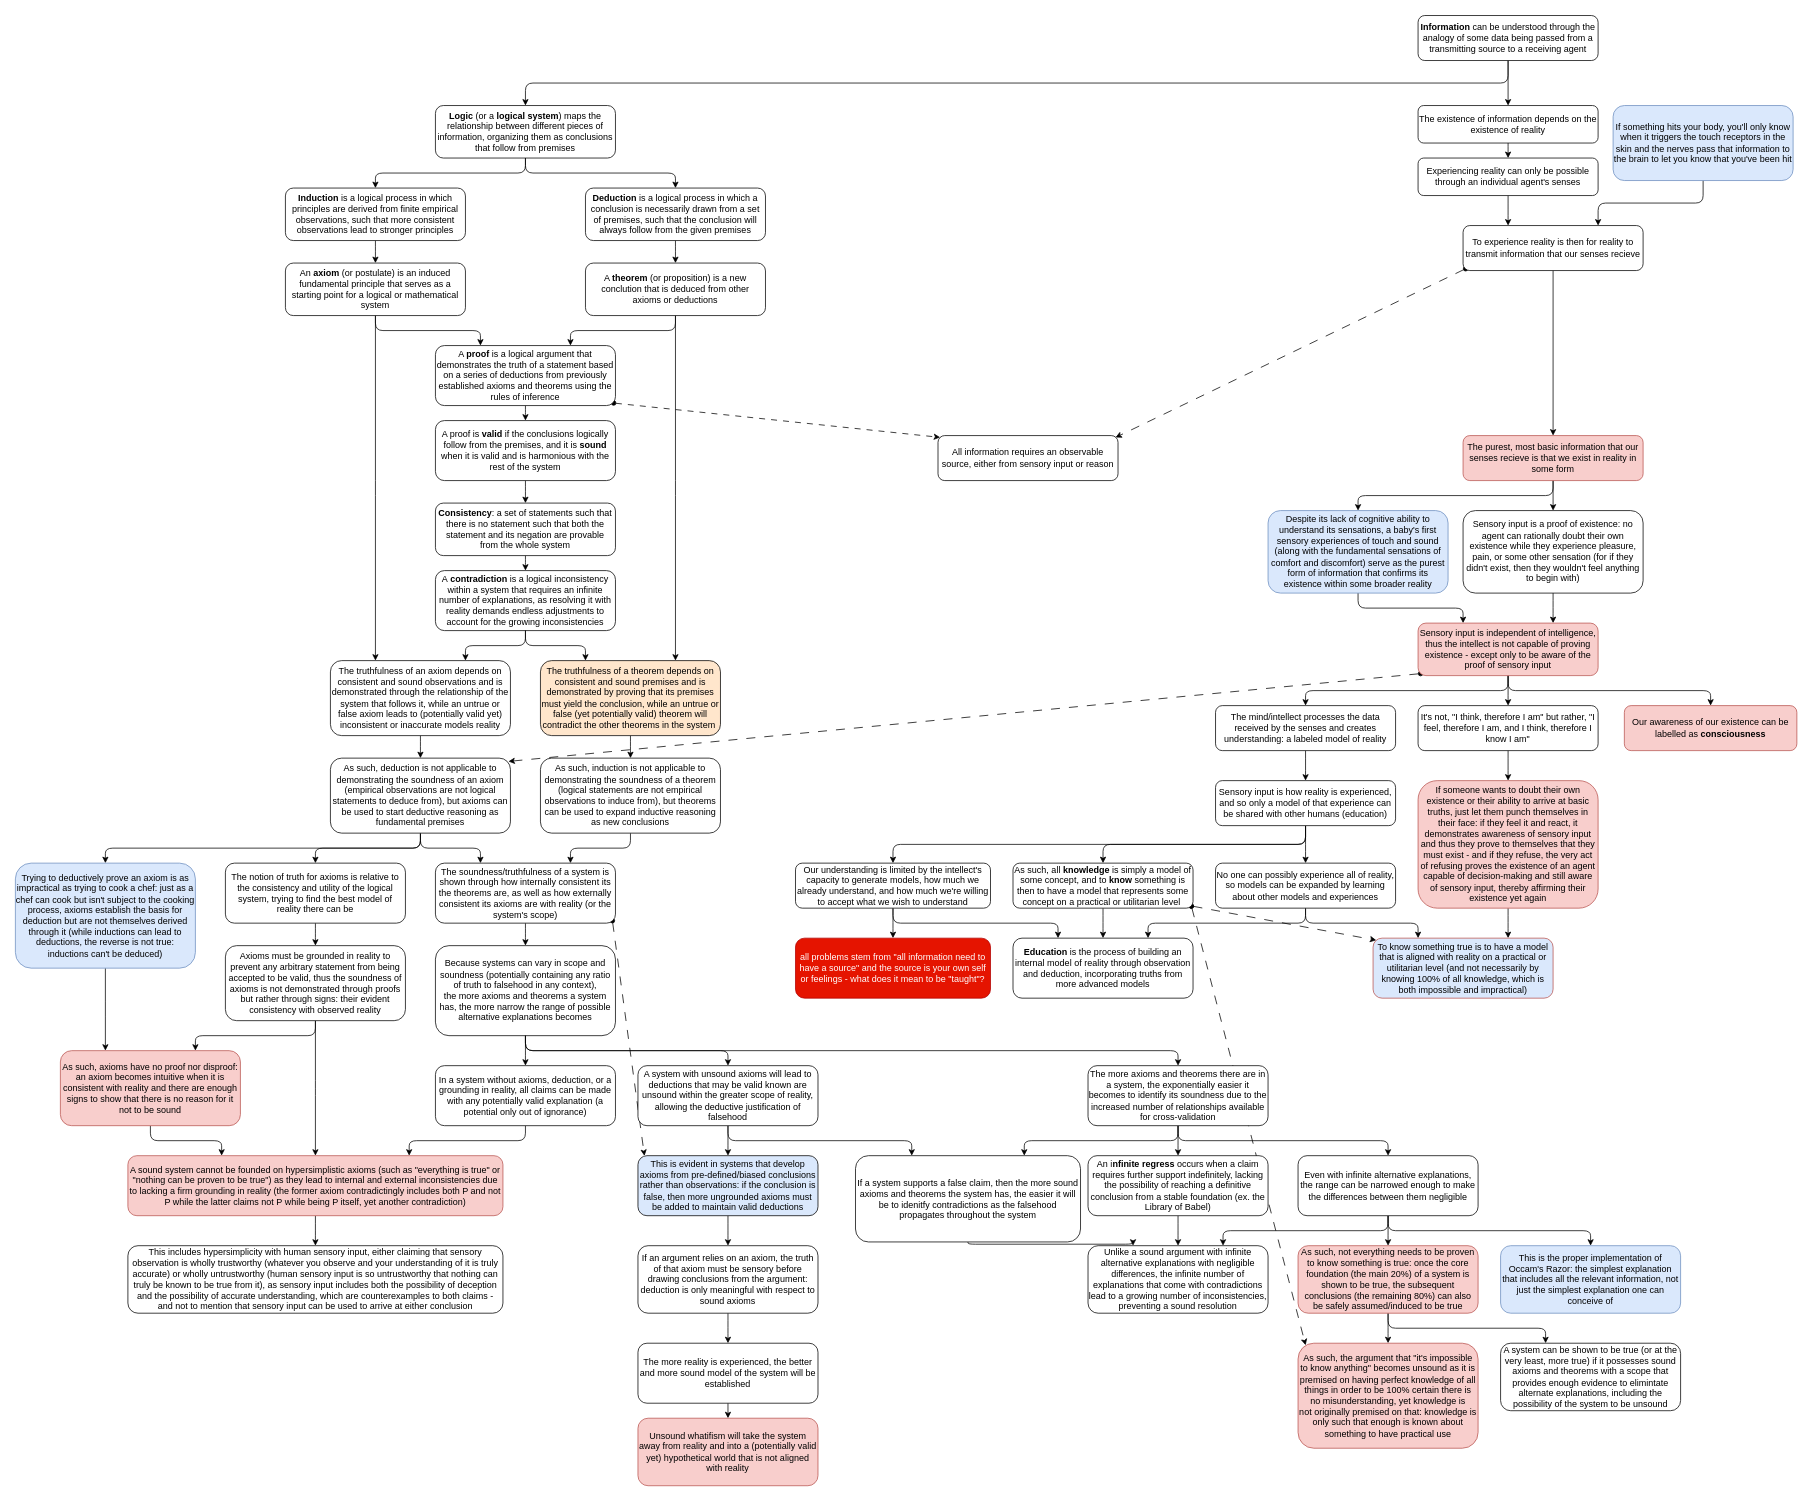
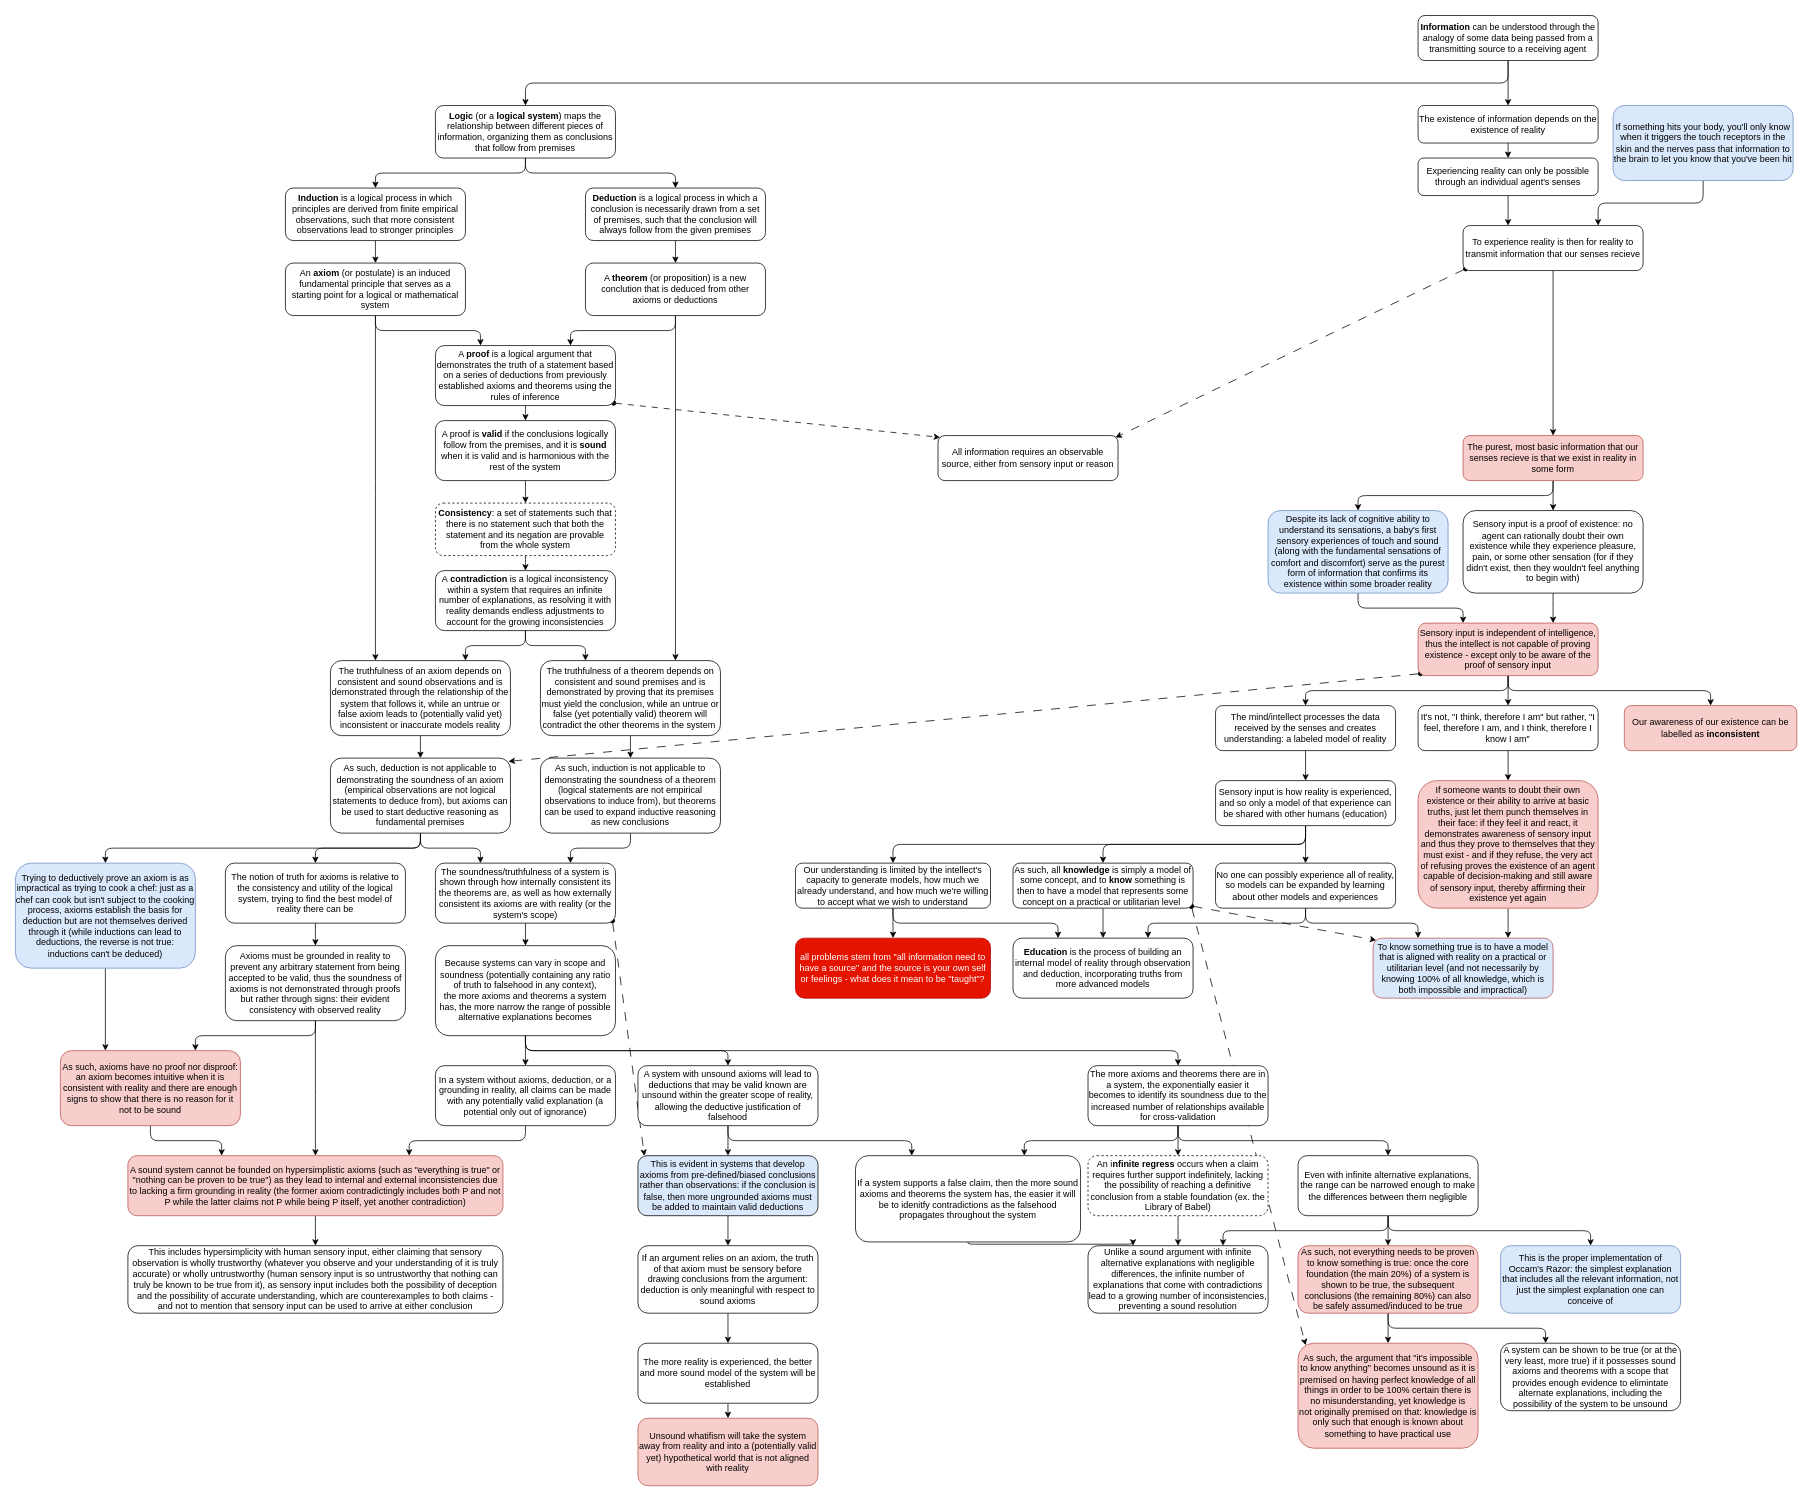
node "Consistency: a set of statements such that there is no statement such that both the statement and its negation are provable from the whole system": style solid -> dashed
node "The truthfulness of a theorem depends on consistent and sound premises and is demonstrated by proving that its premises must yield the conclusion, while an untrue or false (yet potentially valid) theorem will contradict the other theorems in the system": fillcolor #ffe6cc -> #ffffff
node "Our awareness of our existence can be labelled as consciousness": label "Our awareness of our existence can be labelled as consciousness" -> "Our awareness of our existence can be labelled as inconsistent"
node "An infinite regress occurs when a claim requires further support indefinitely, lacking the possibility of reaching a definitive conclusion from a stable foundation (ex. the Library of Babel)": style solid -> dashed
